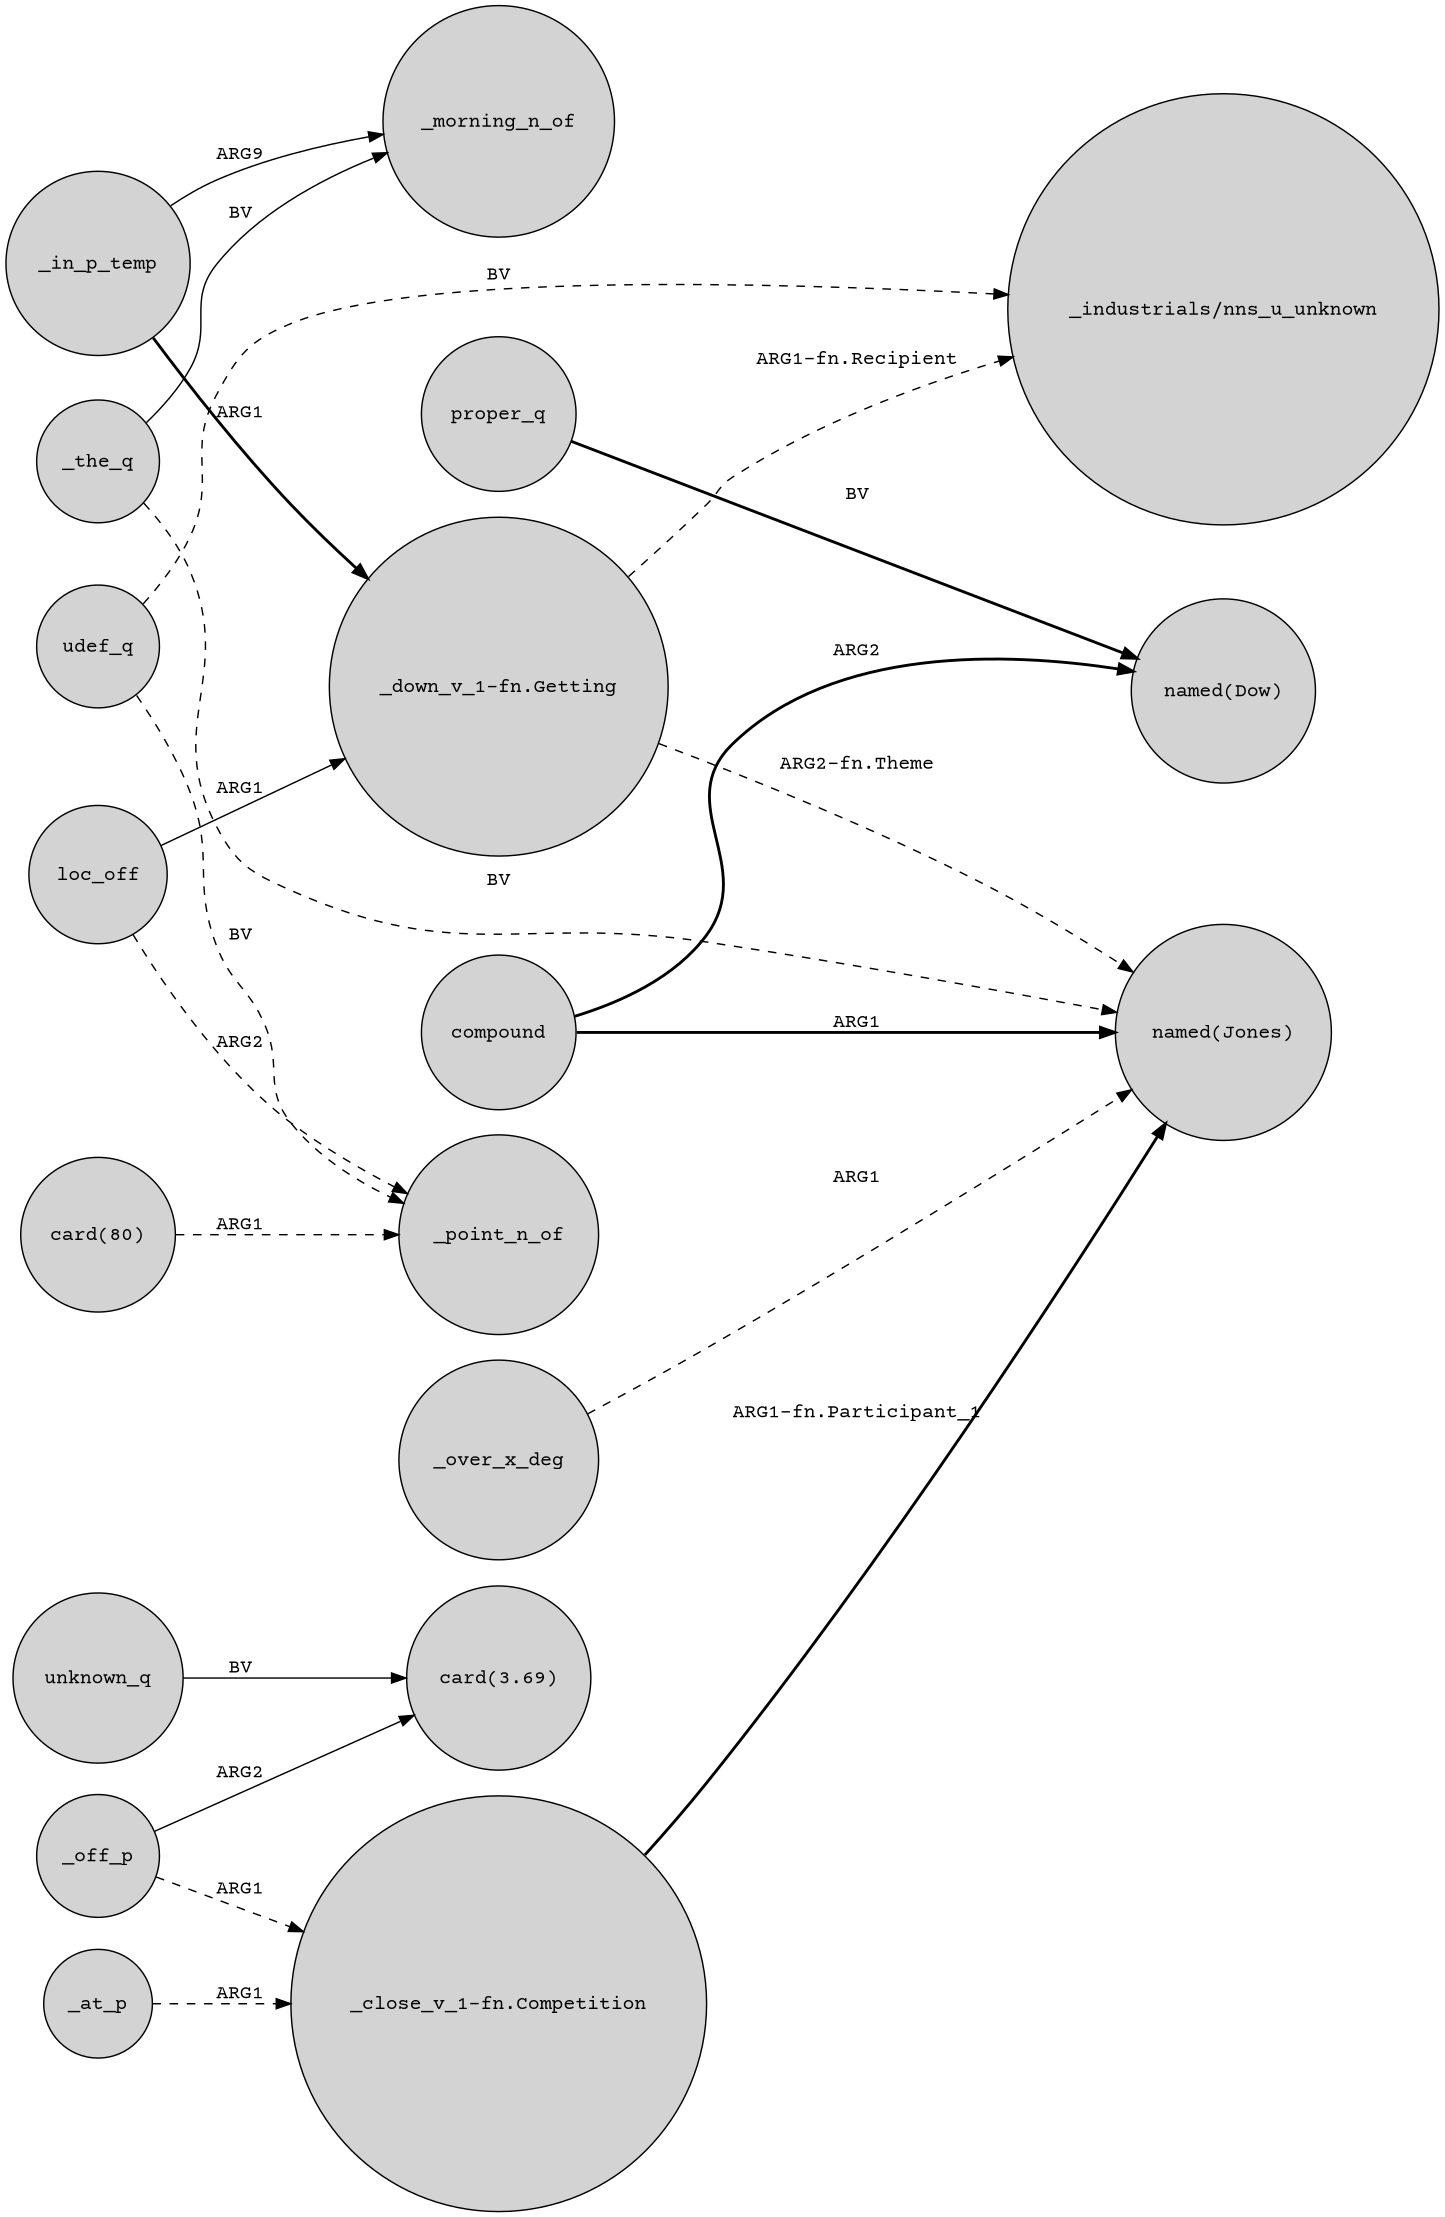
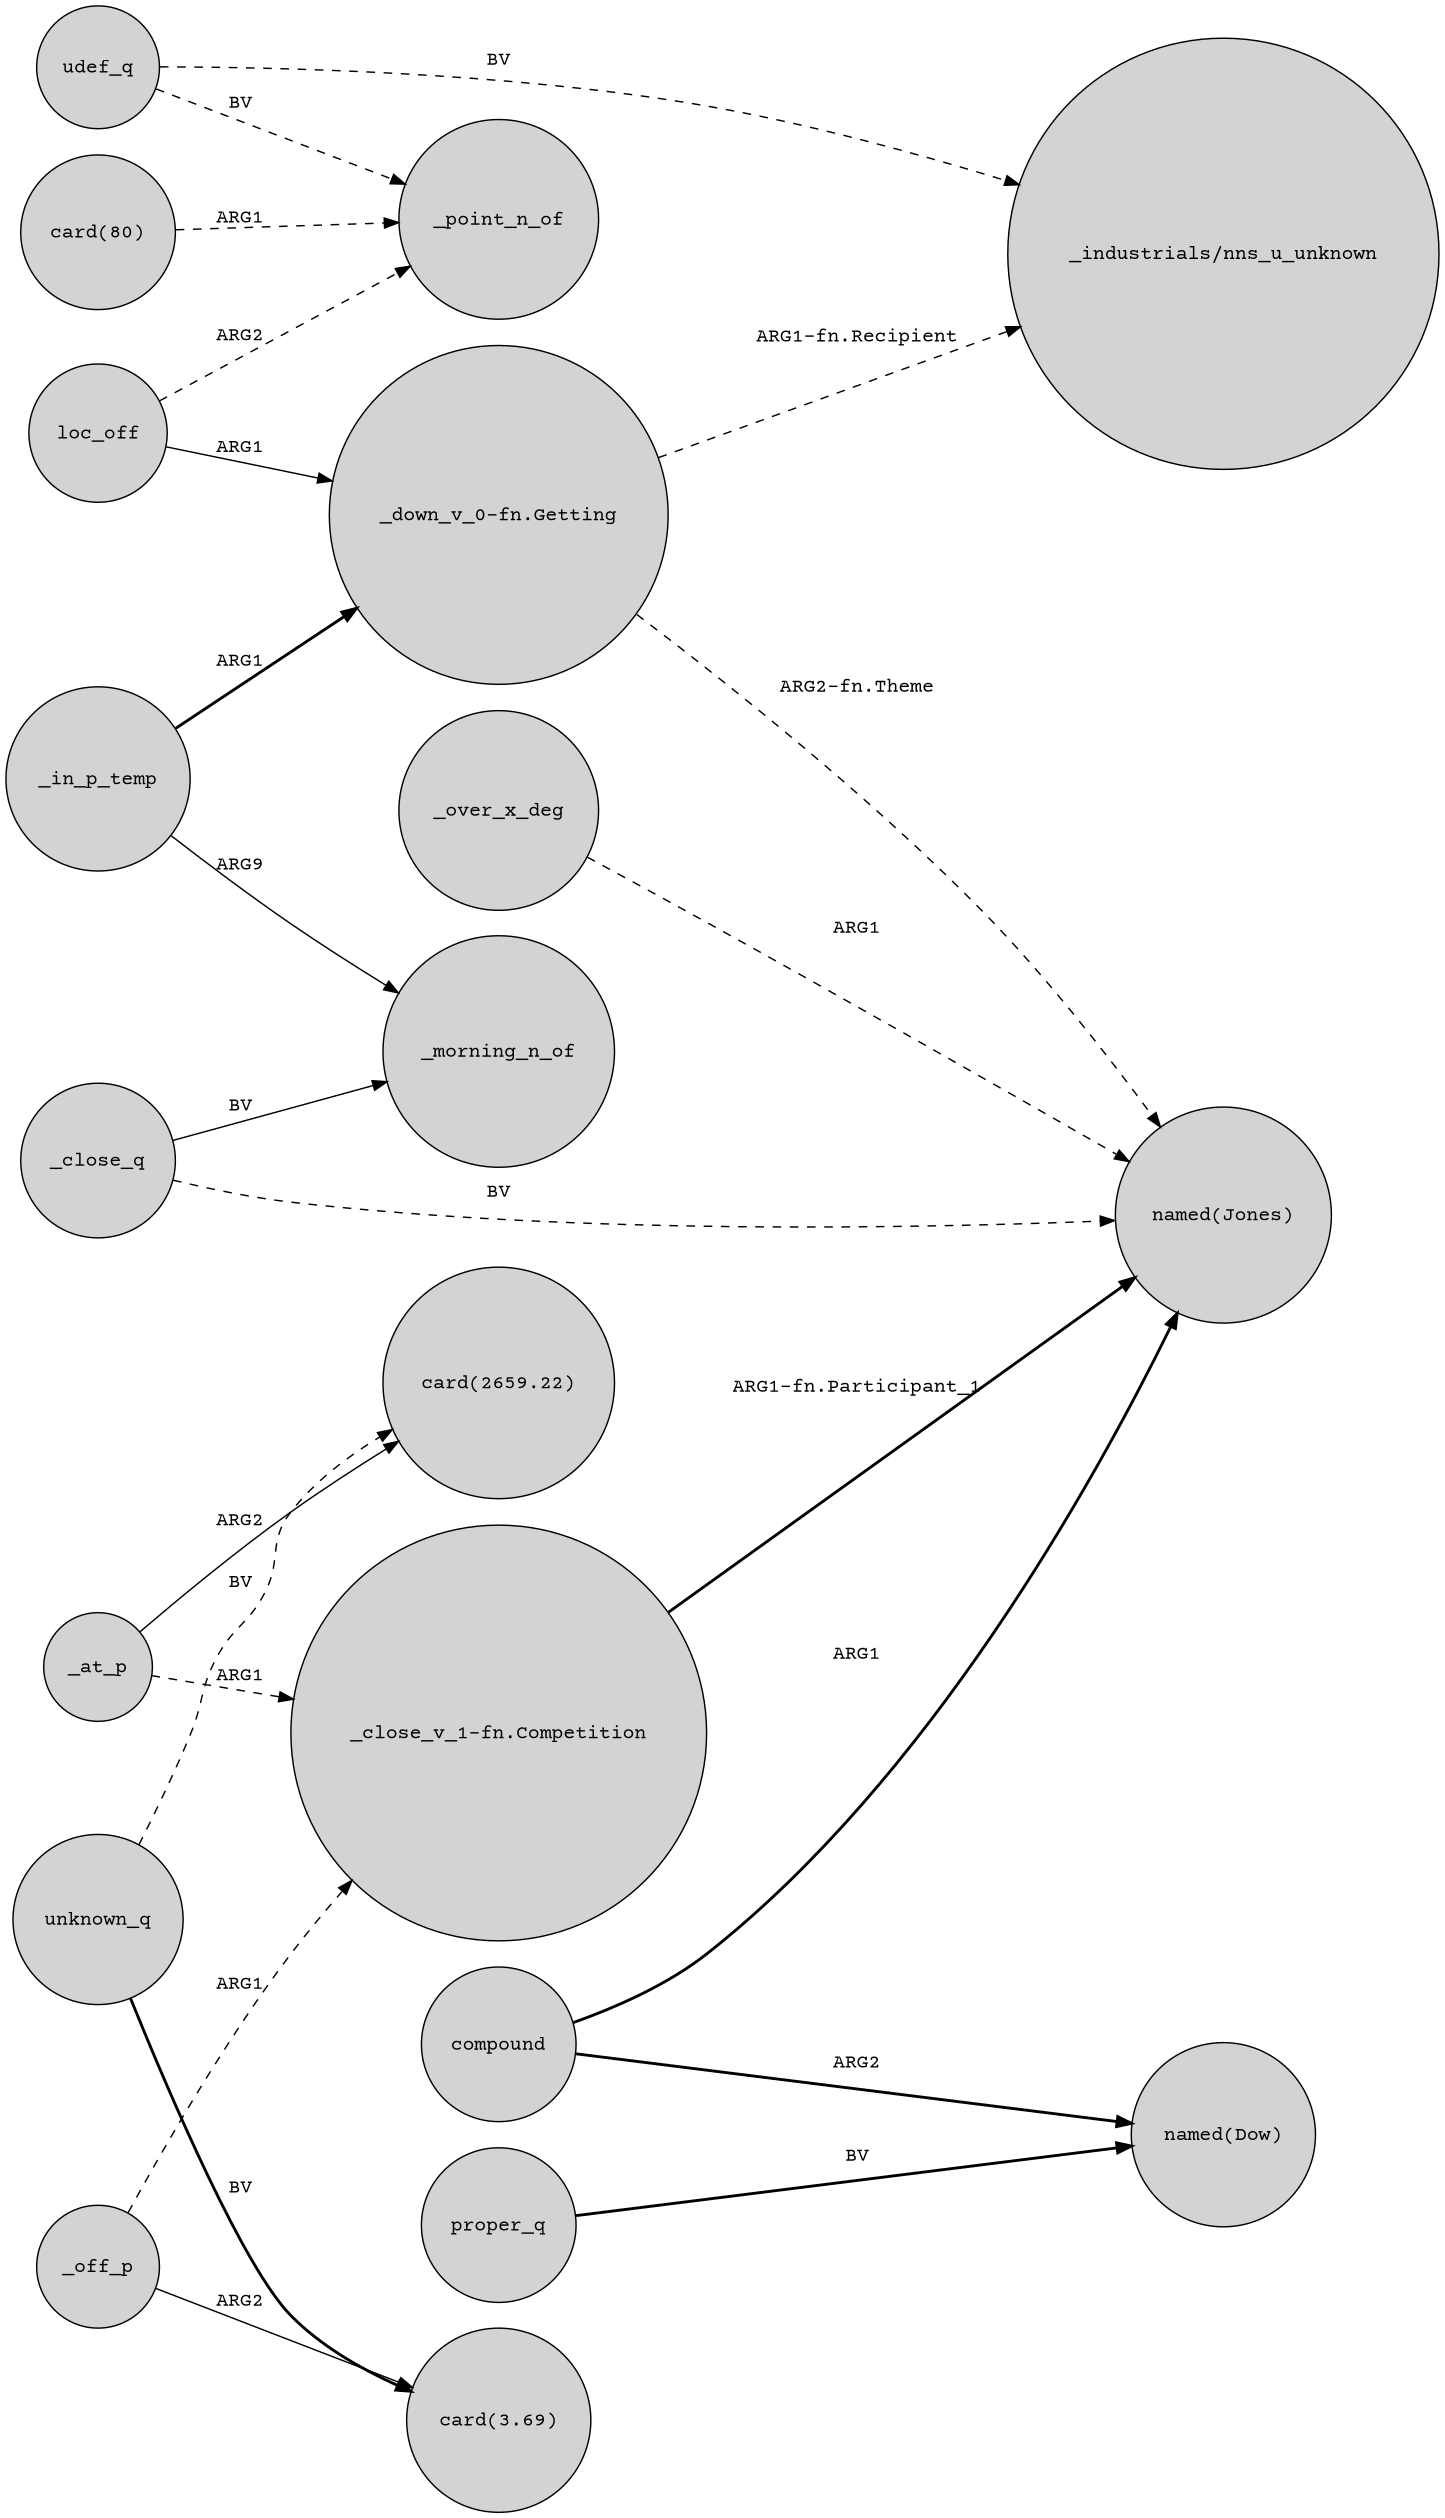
node "_the_q": label "_the_q" -> "_close_q"
node "_down_v_1-fn.Getting": label "_down_v_1-fn.Getting" -> "_down_v_0-fn.Getting"
node "card(2659.22)": added
edge "unknown_q" -> "card(3.69)": style solid -> bold
